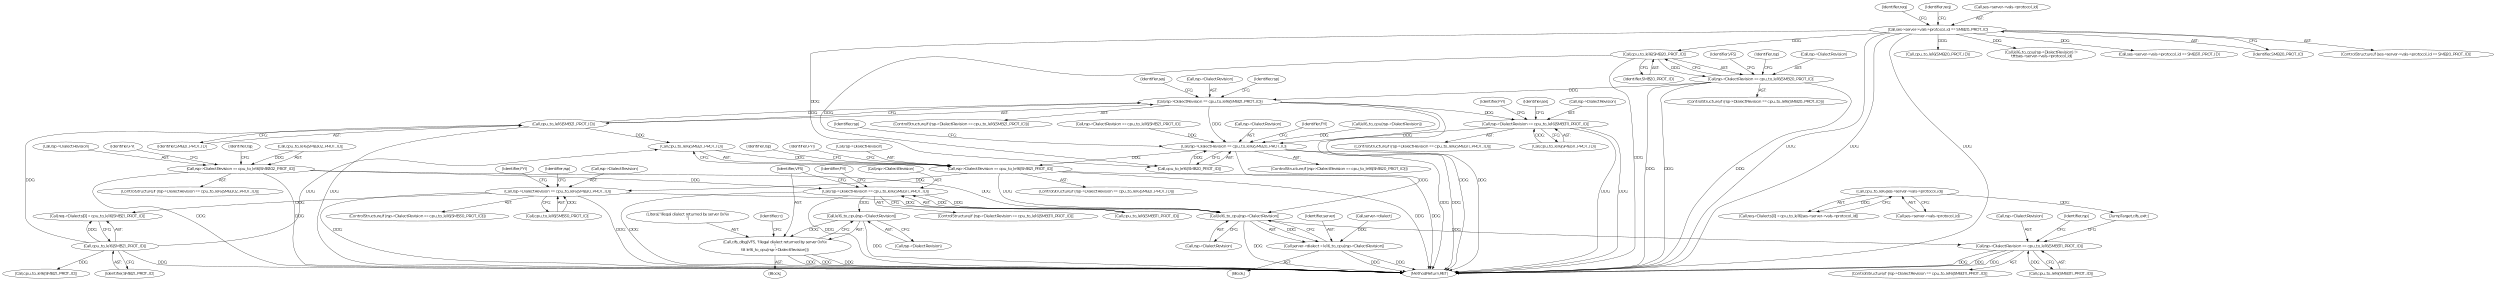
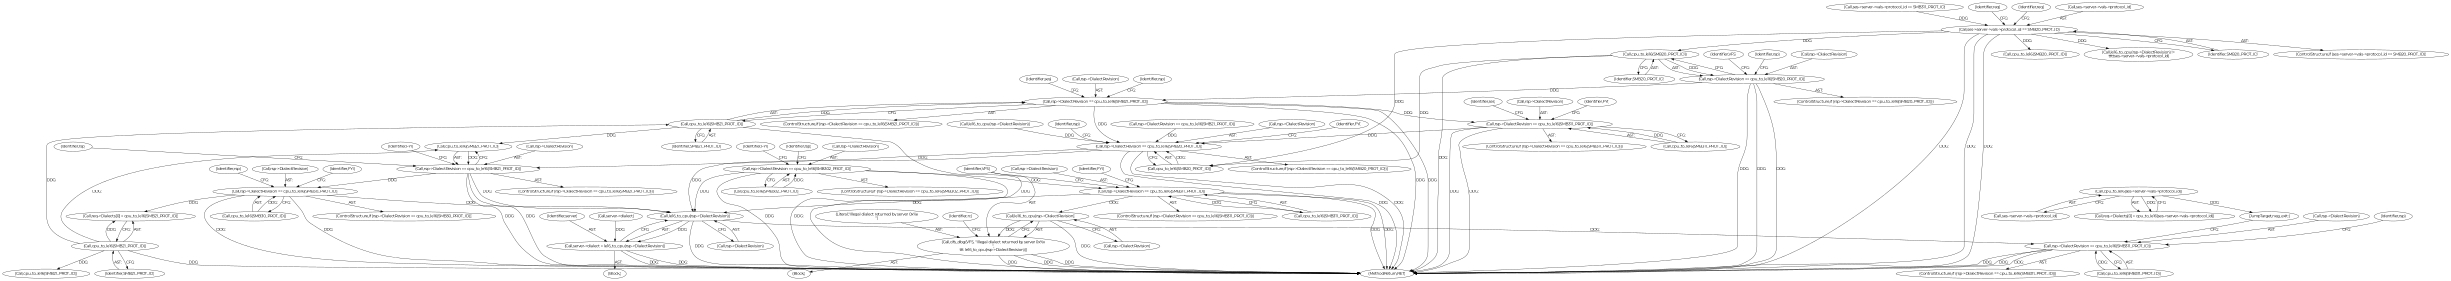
edge "(Call,ses->server->vals->protocol_id == SMB20_PROT_ID)" -> "(Call,ses->server->vals->protocol_id == SMB311_PROT_ID)": reversed
edge "(Call,rsp->DialectRevision == cpu_to_le16(SMB302_PROT_ID))" -> "(Call,cpu_to_le16(SMB302_PROT_ID))": added, label "CFG:"
node "(JumpTarget,cifs_exit:)": label "(JumpTarget,cifs_exit:)" -> "(JumpTarget,neg_exit:)"
